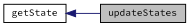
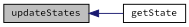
edge "updateStates" -> "getState": reversed
